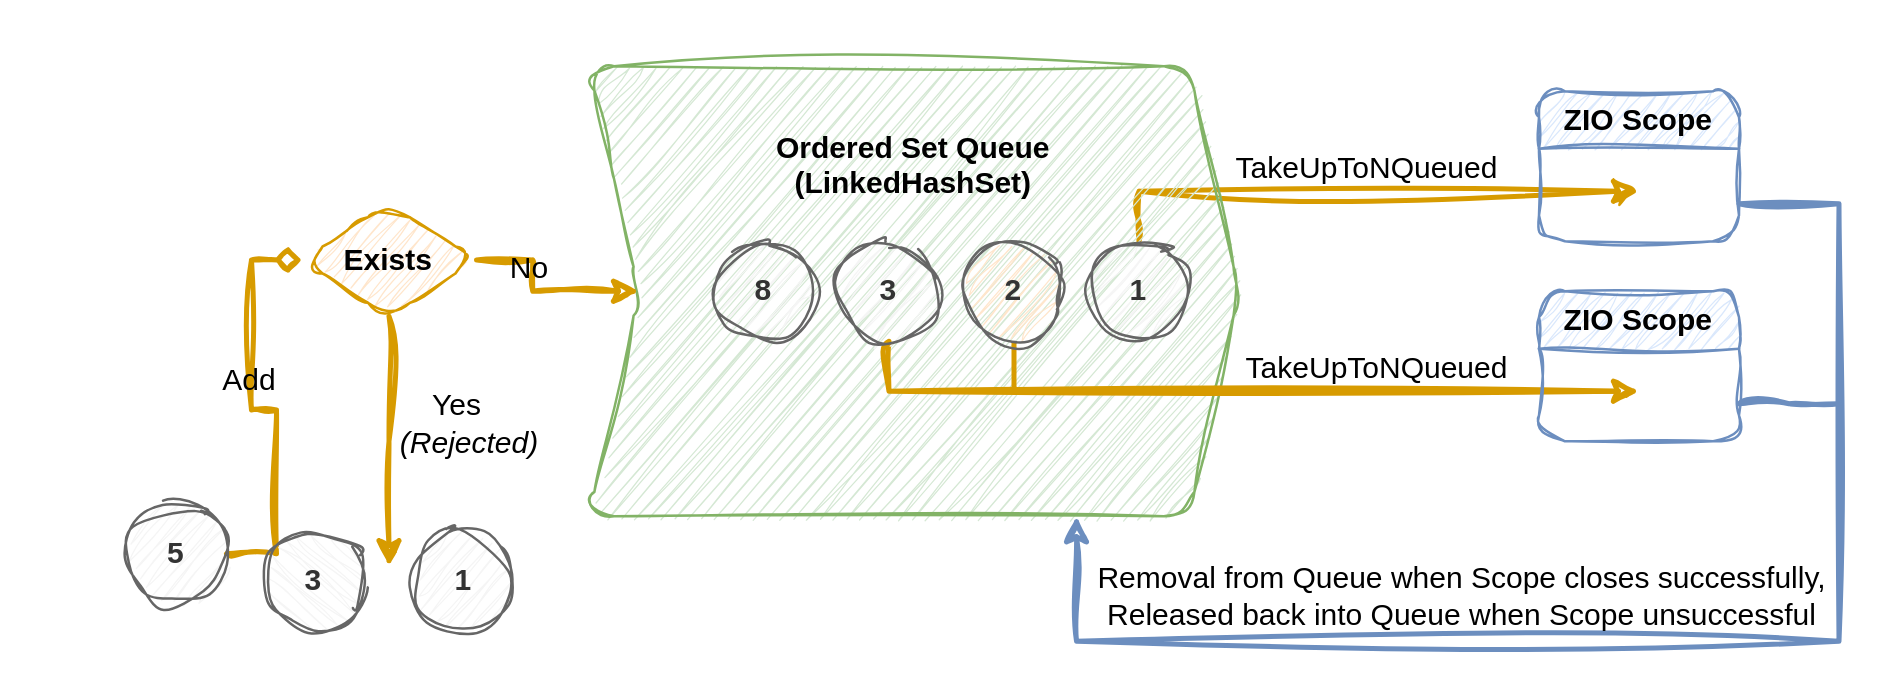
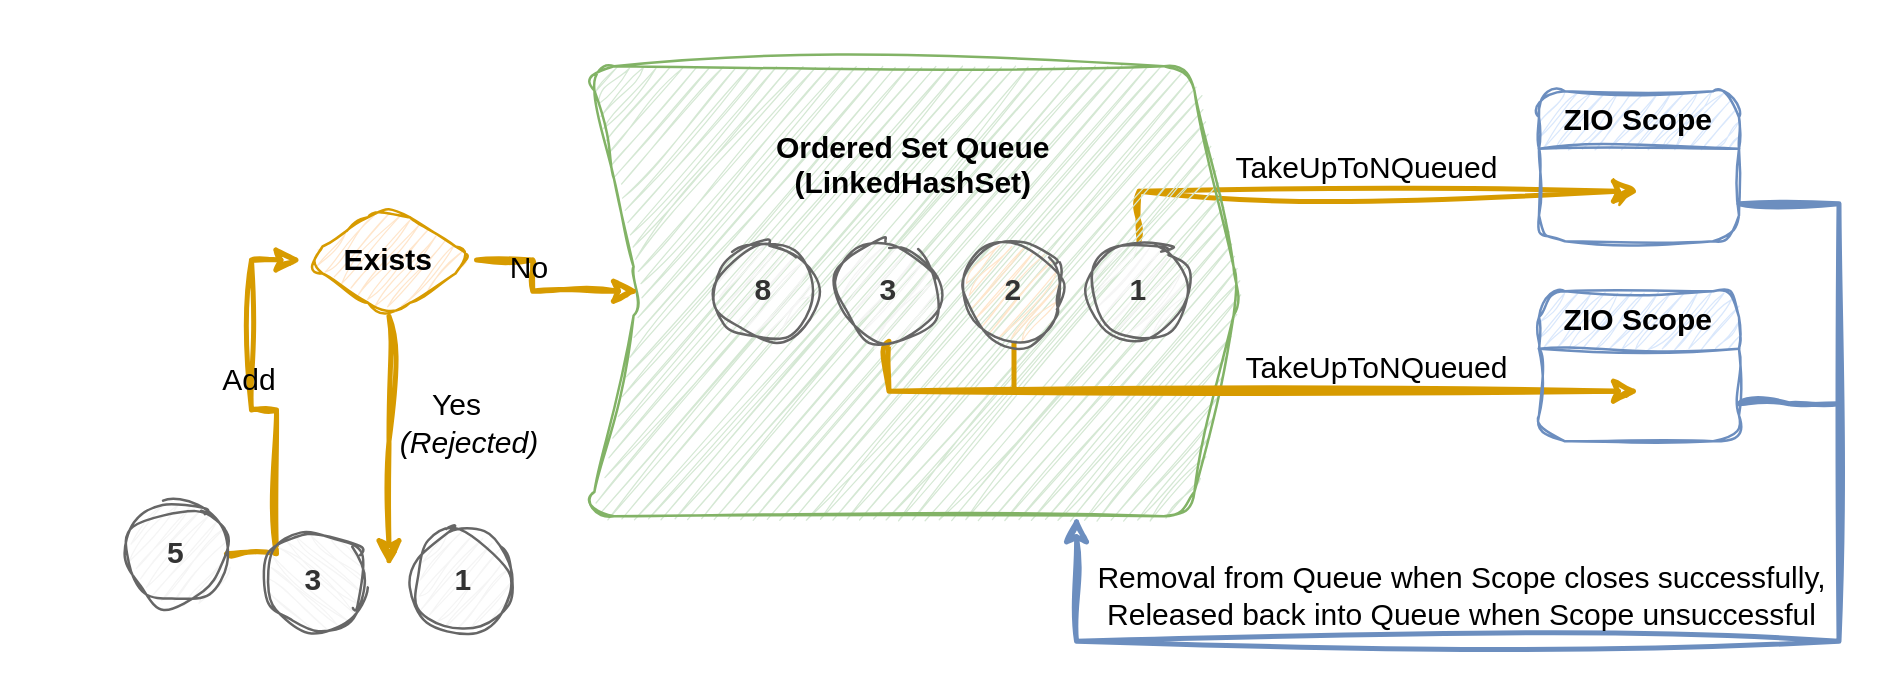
edge "5" -> "Exists": arrowhead diamond -> classic
